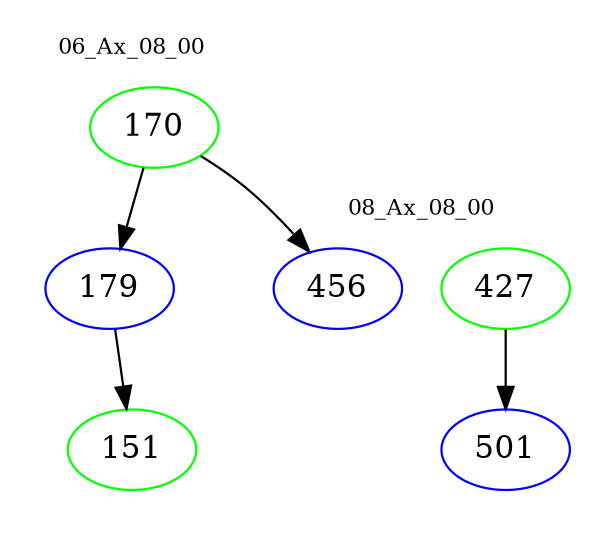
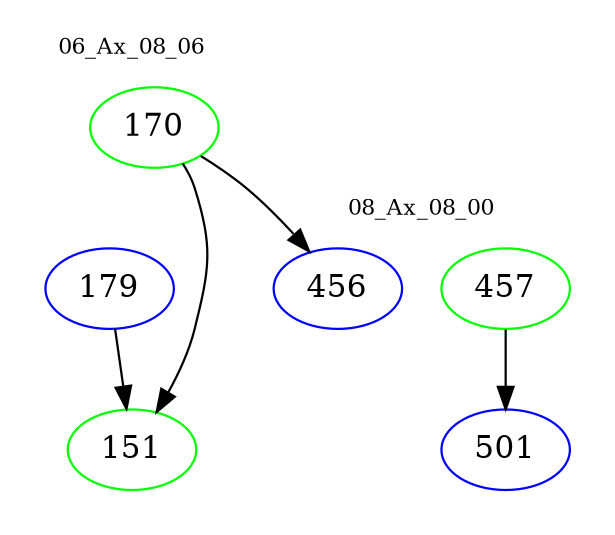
cluster "06_Ax_08_00": label "06_Ax_08_00" -> "06_Ax_08_06"
edge "170" -> "179": now "170" -> "151"
node "427": label "427" -> "457"
